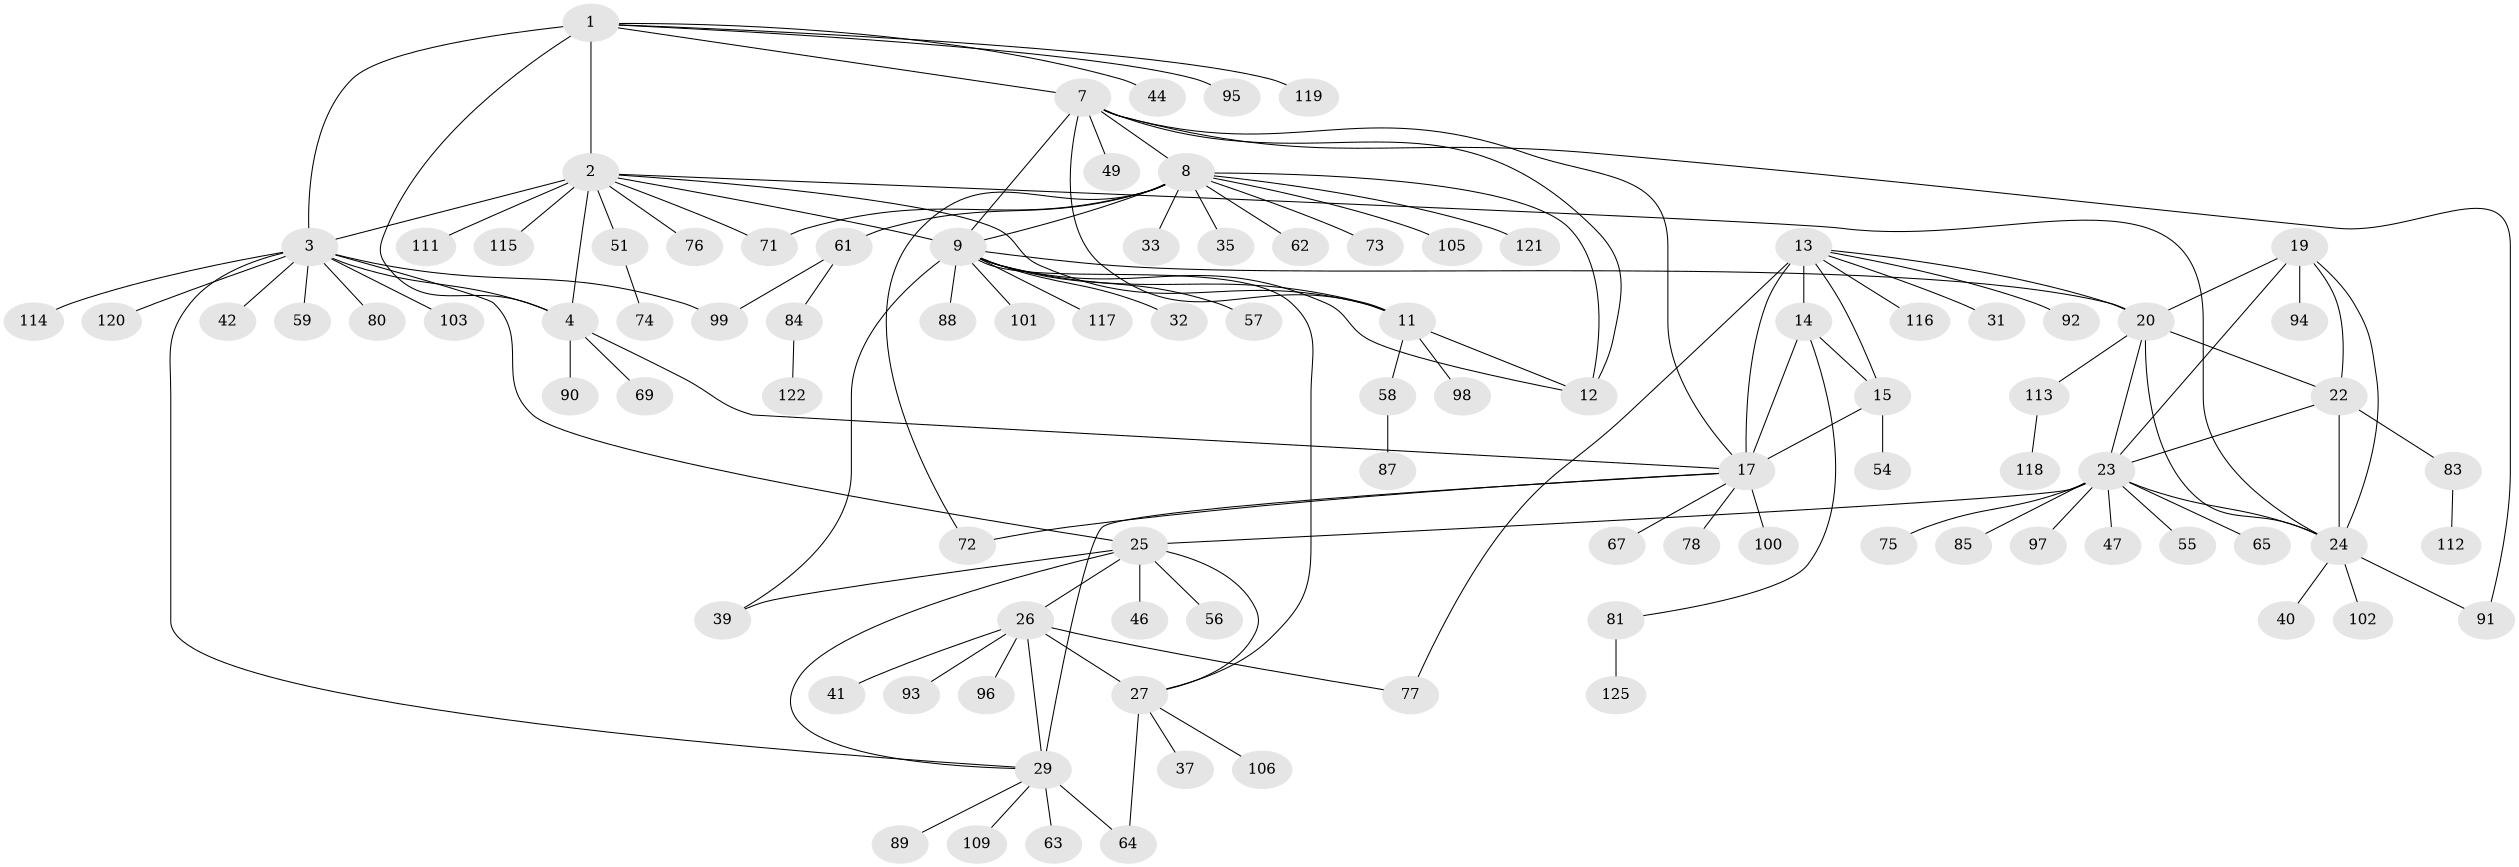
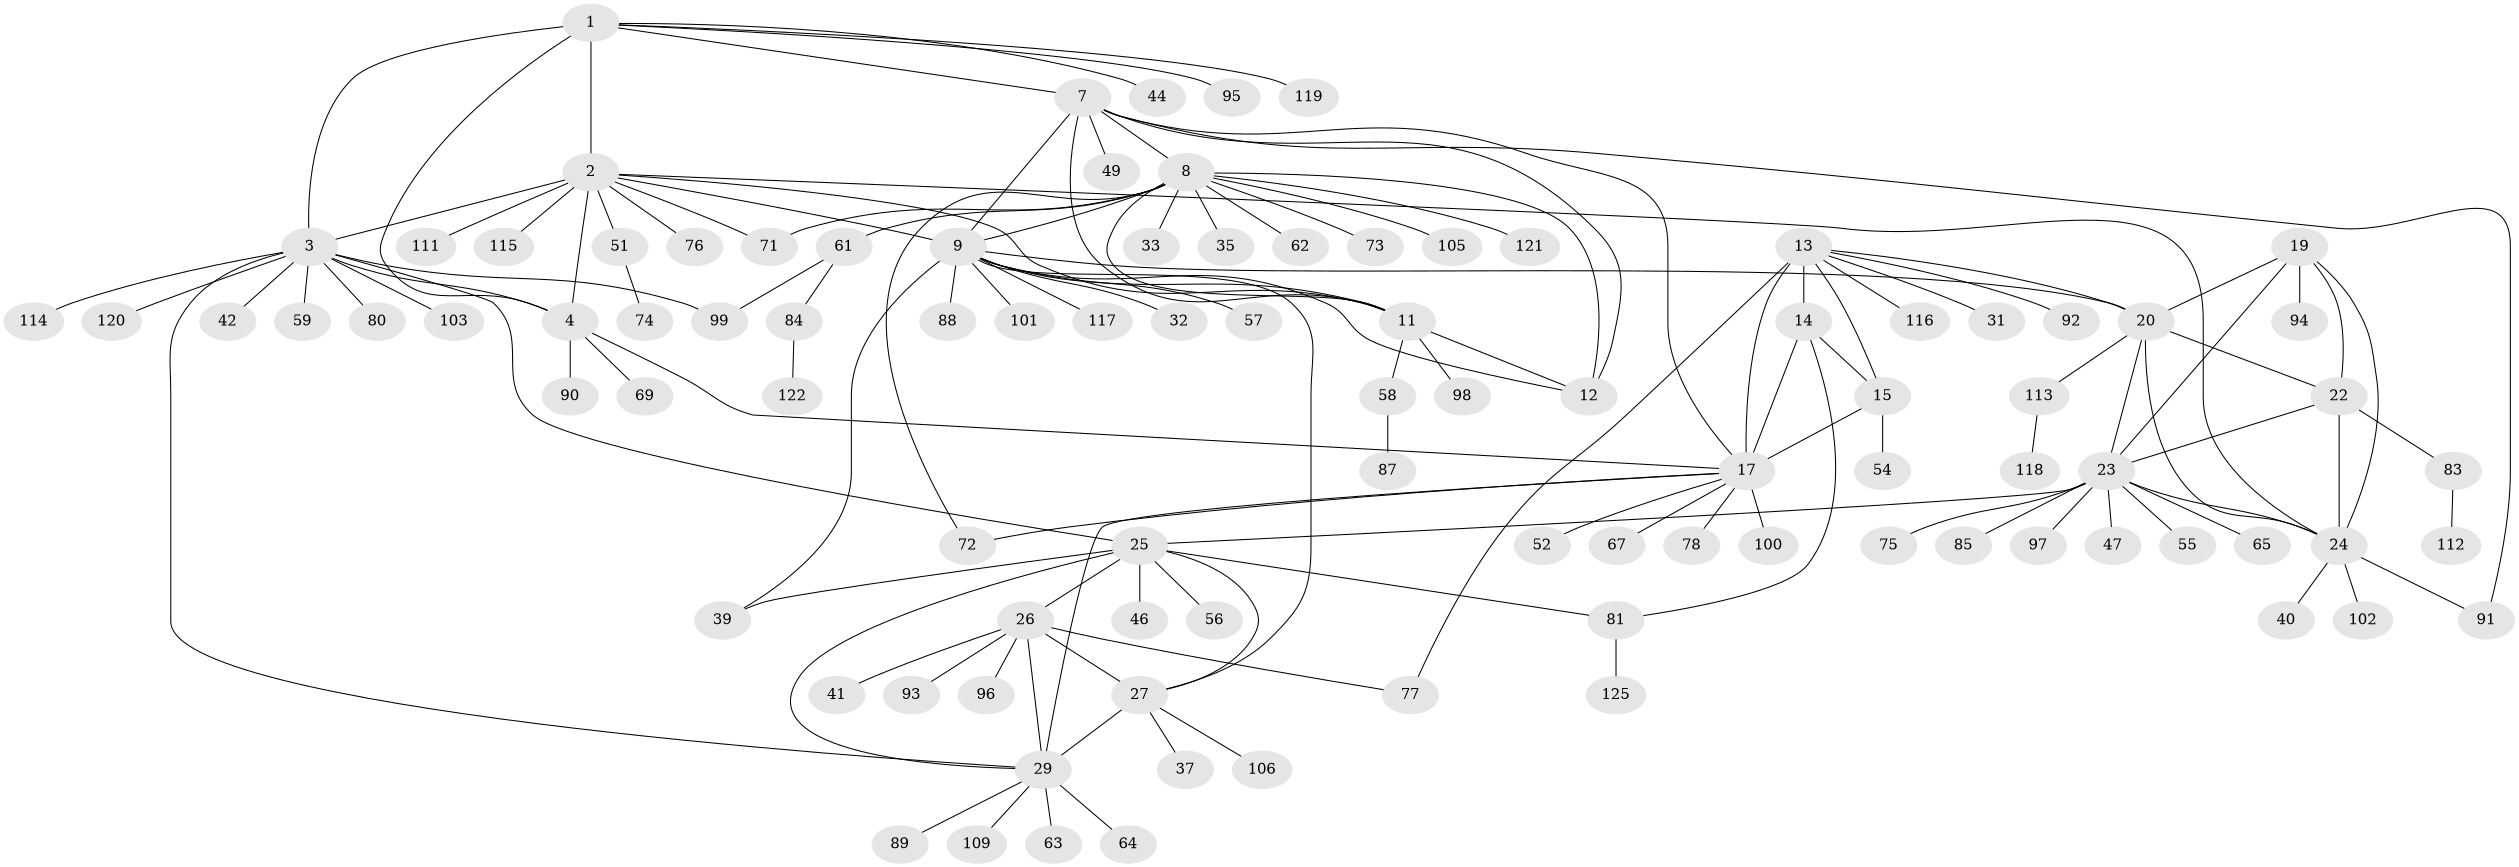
edge "8" -- "11": added
node "52": added
edge "25" -- "81": added
edge "27" -- "64": now "27" -- "29"
